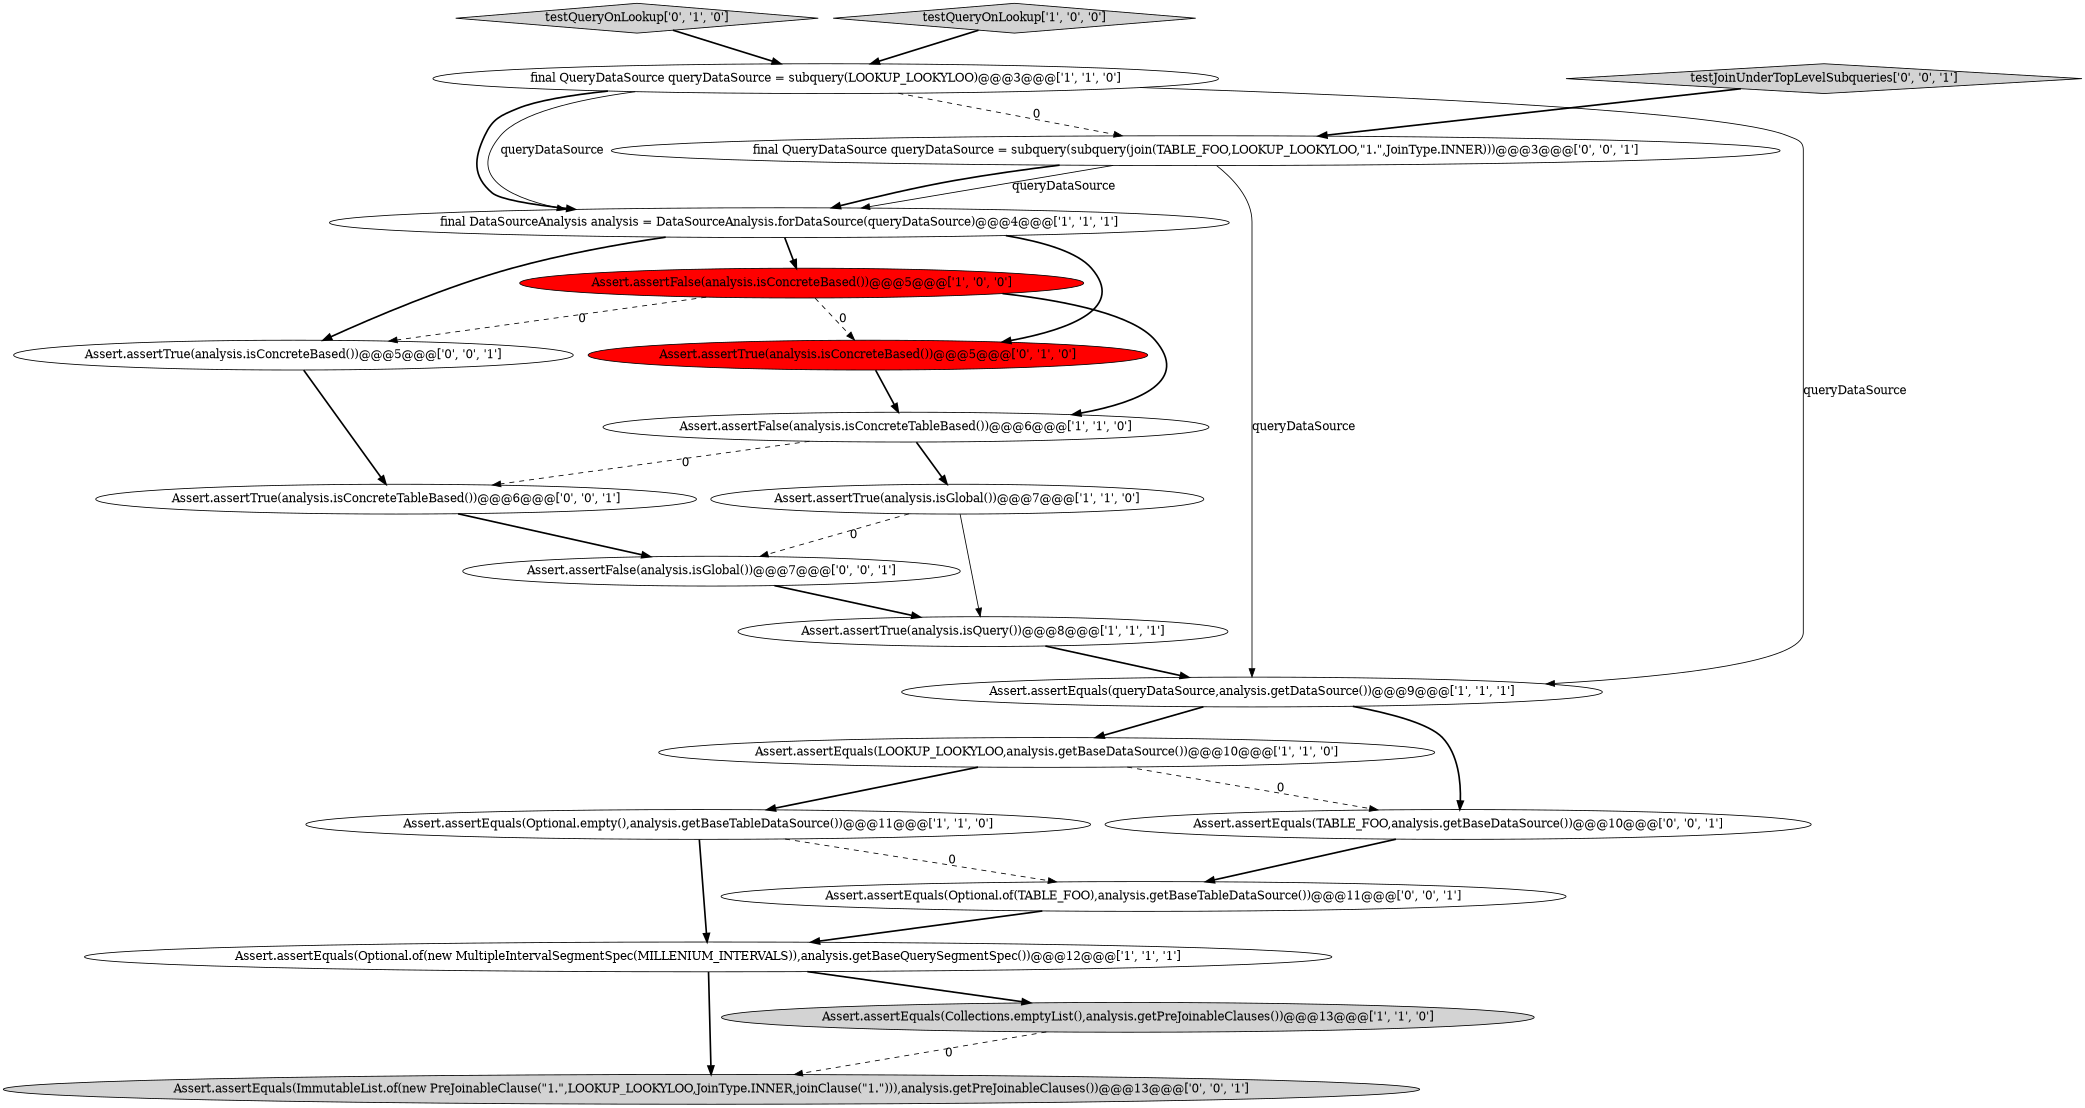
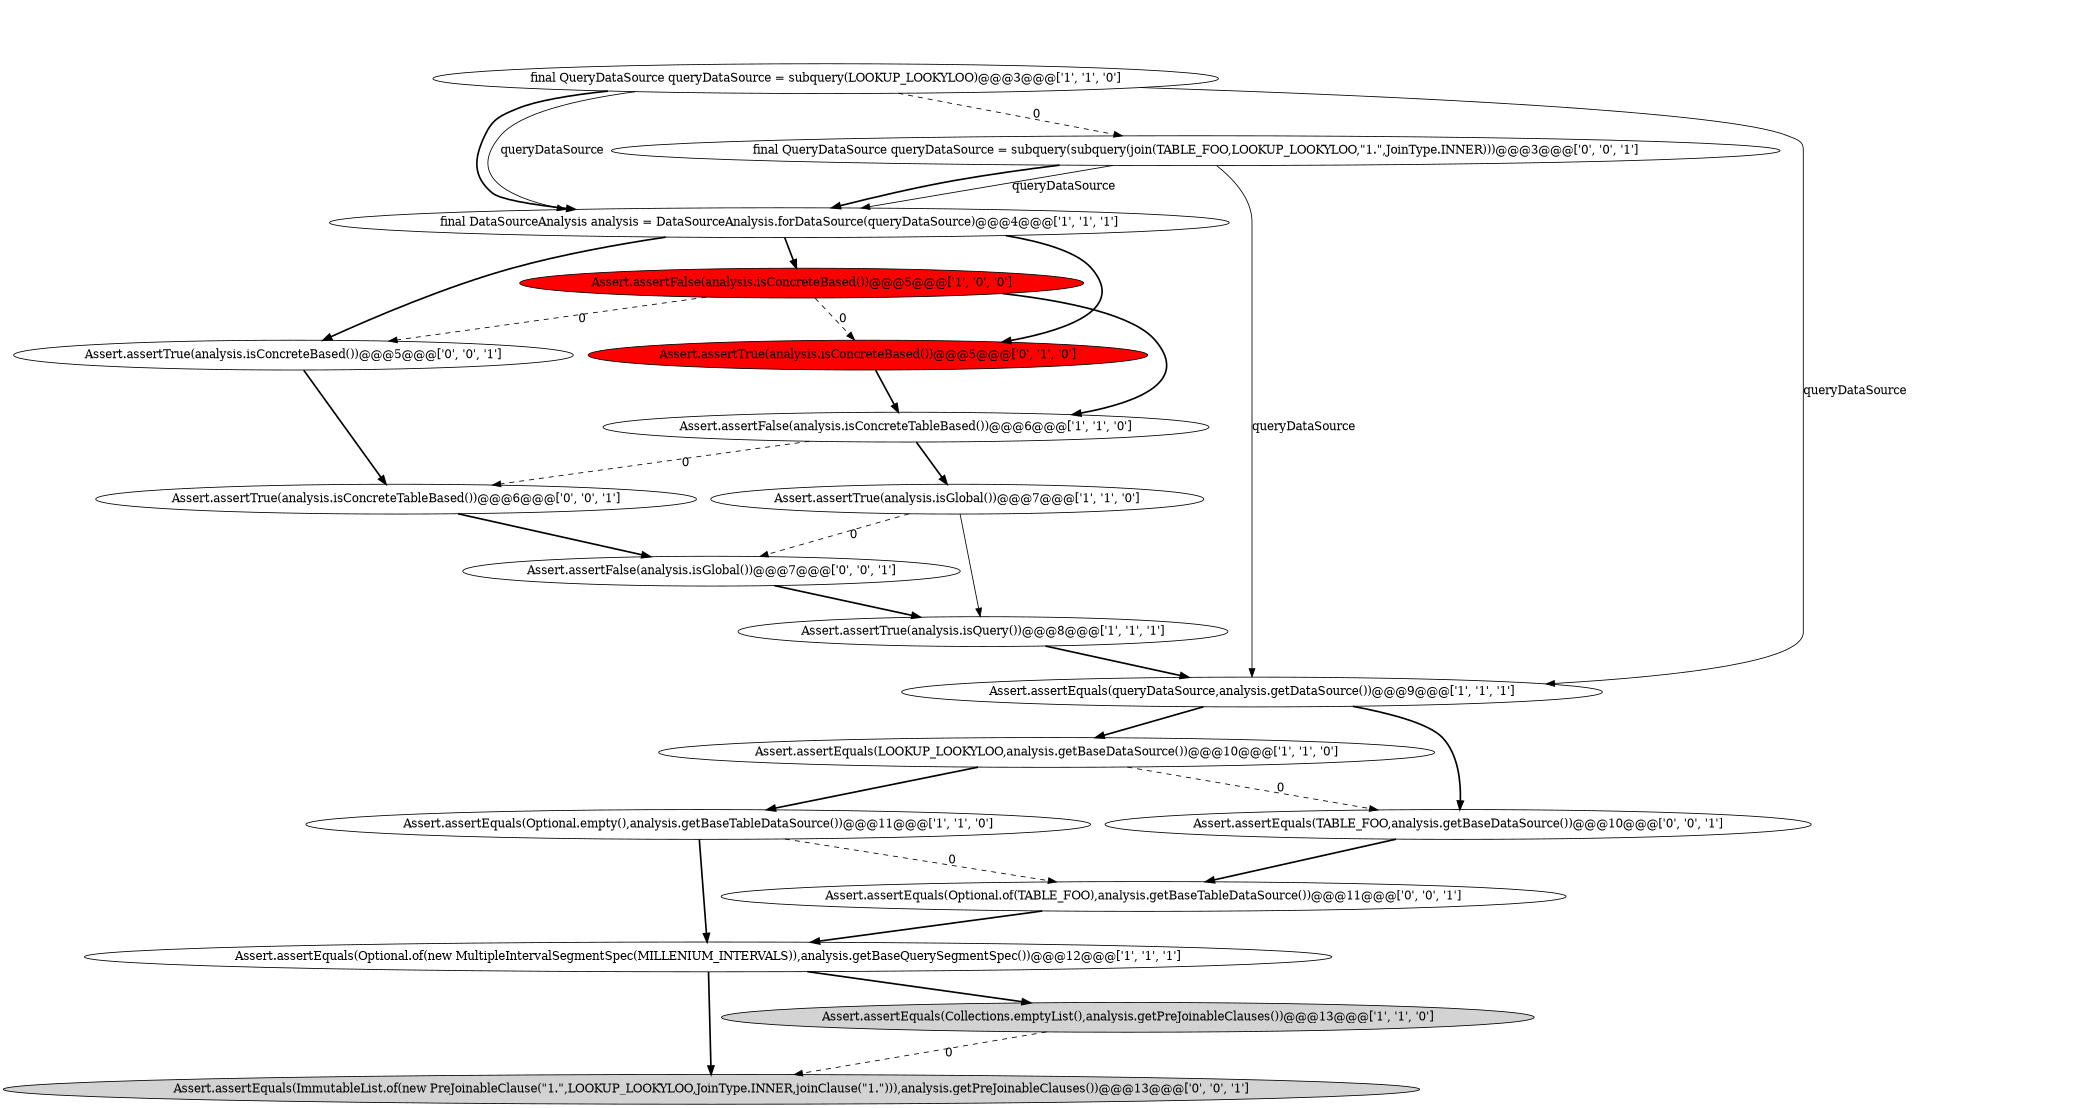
node "testQueryOnLookup['0', '1', '0']": removed
node "testQueryOnLookup['1', '0', '0']": removed
node "testJoinUnderTopLevelSubqueries['0', '0', '1']": removed
